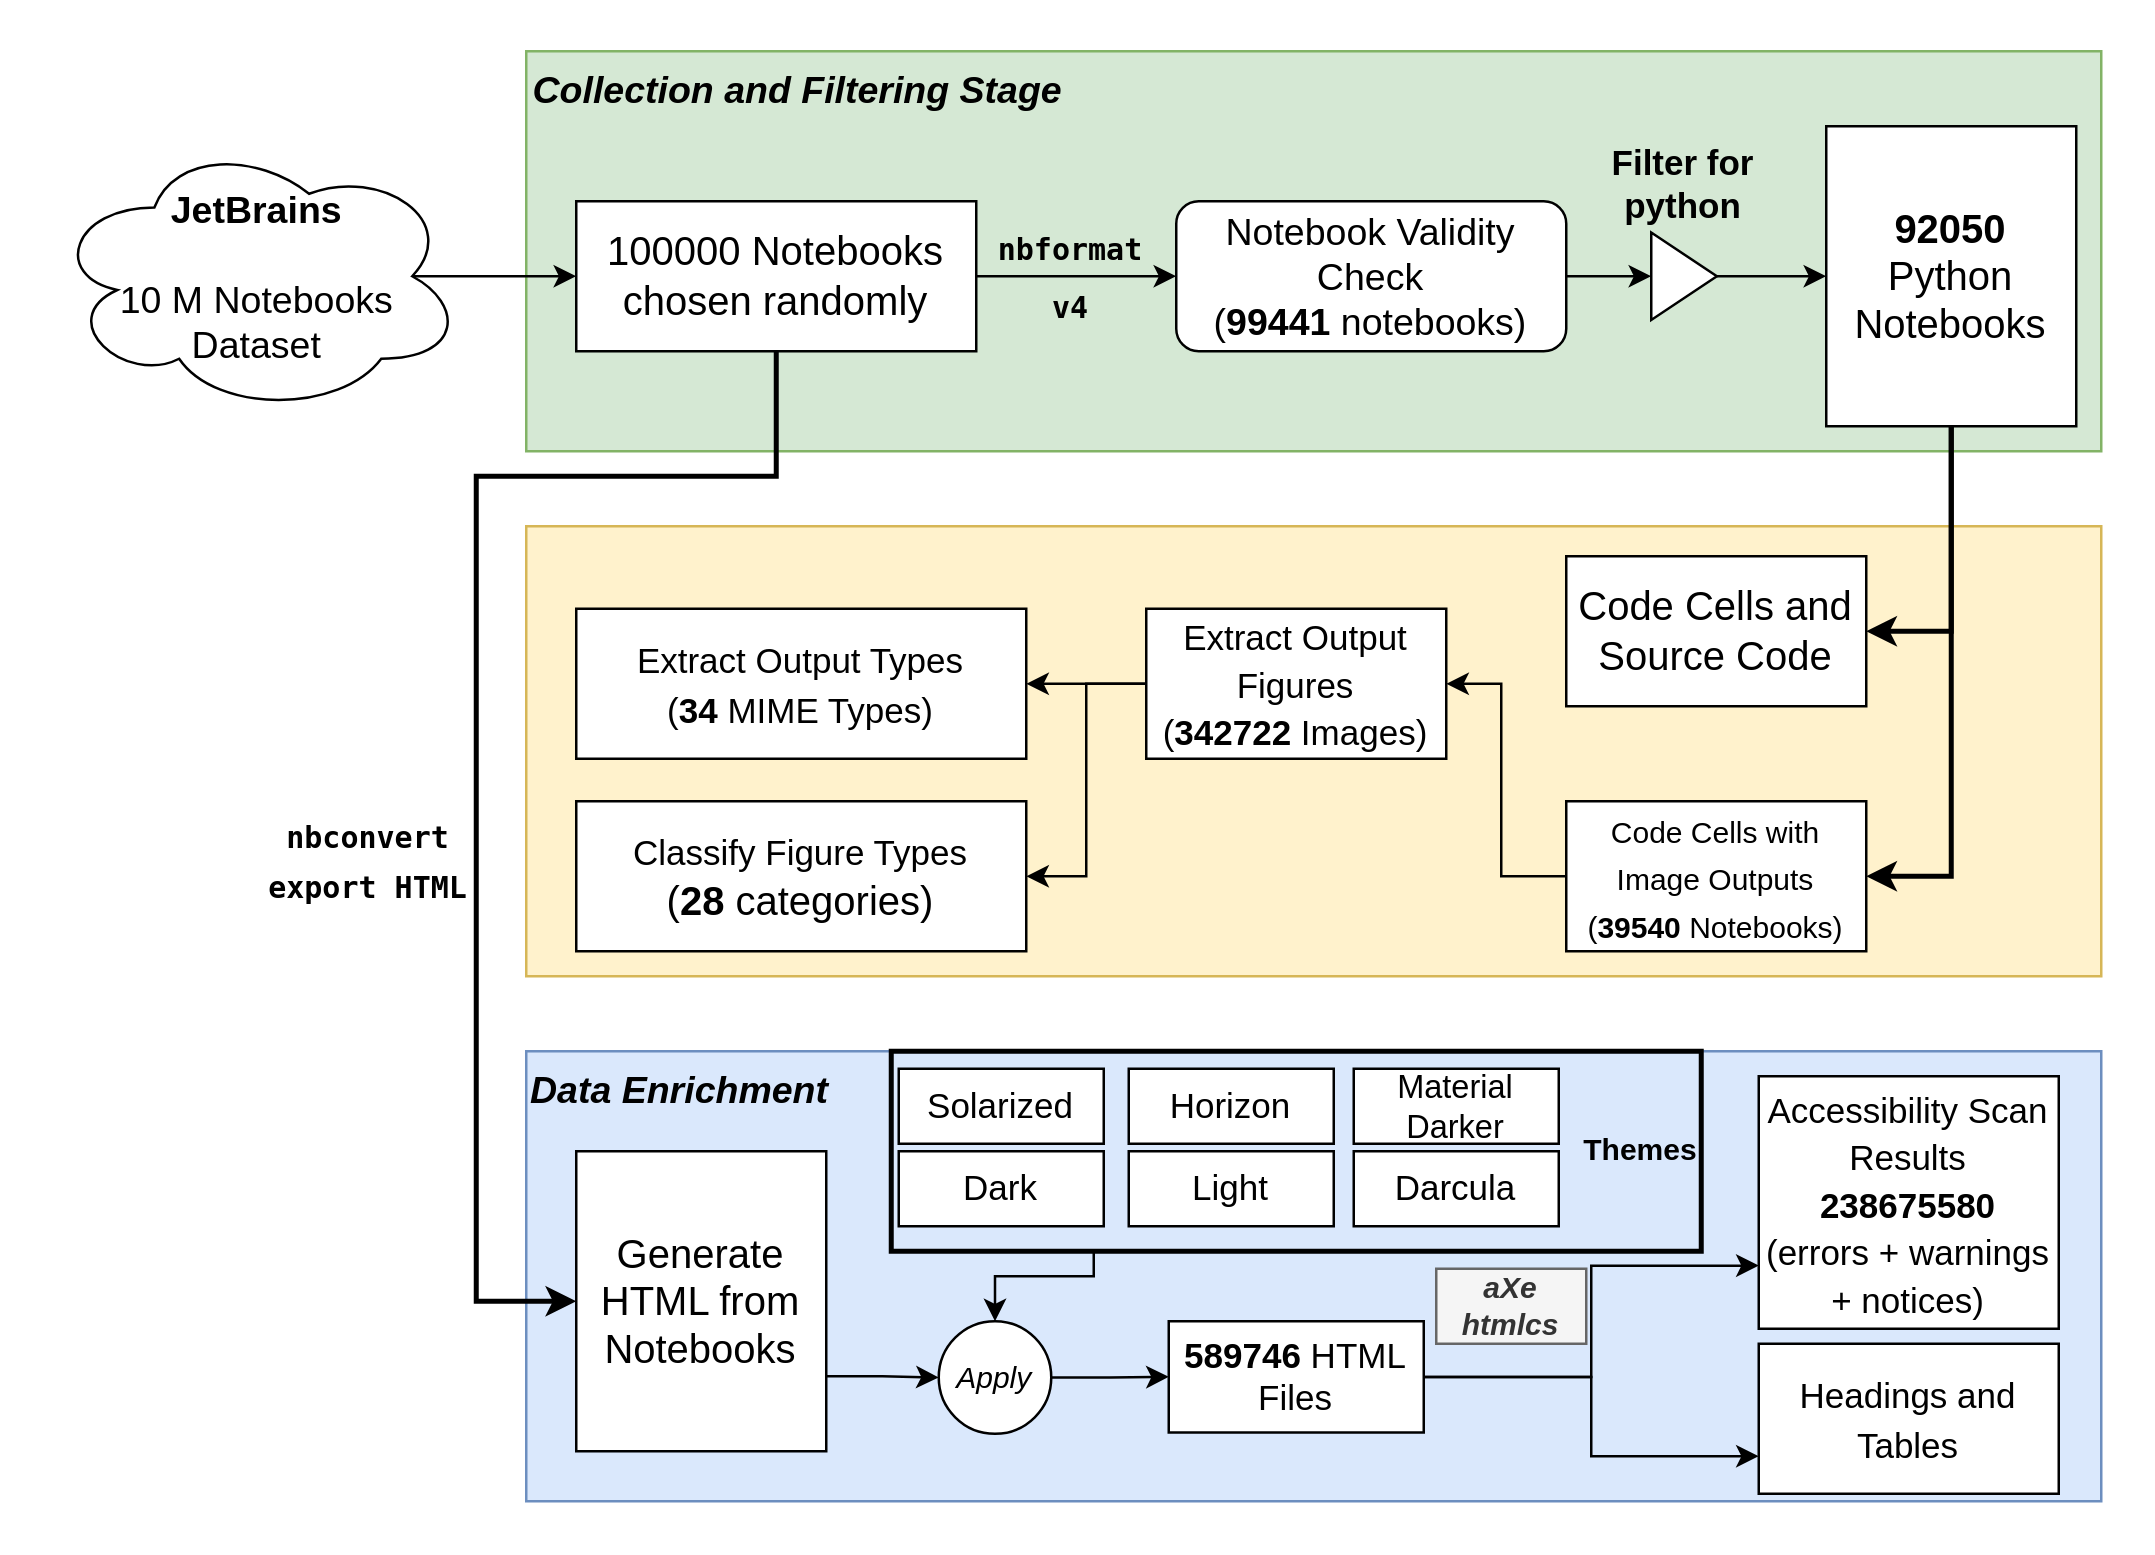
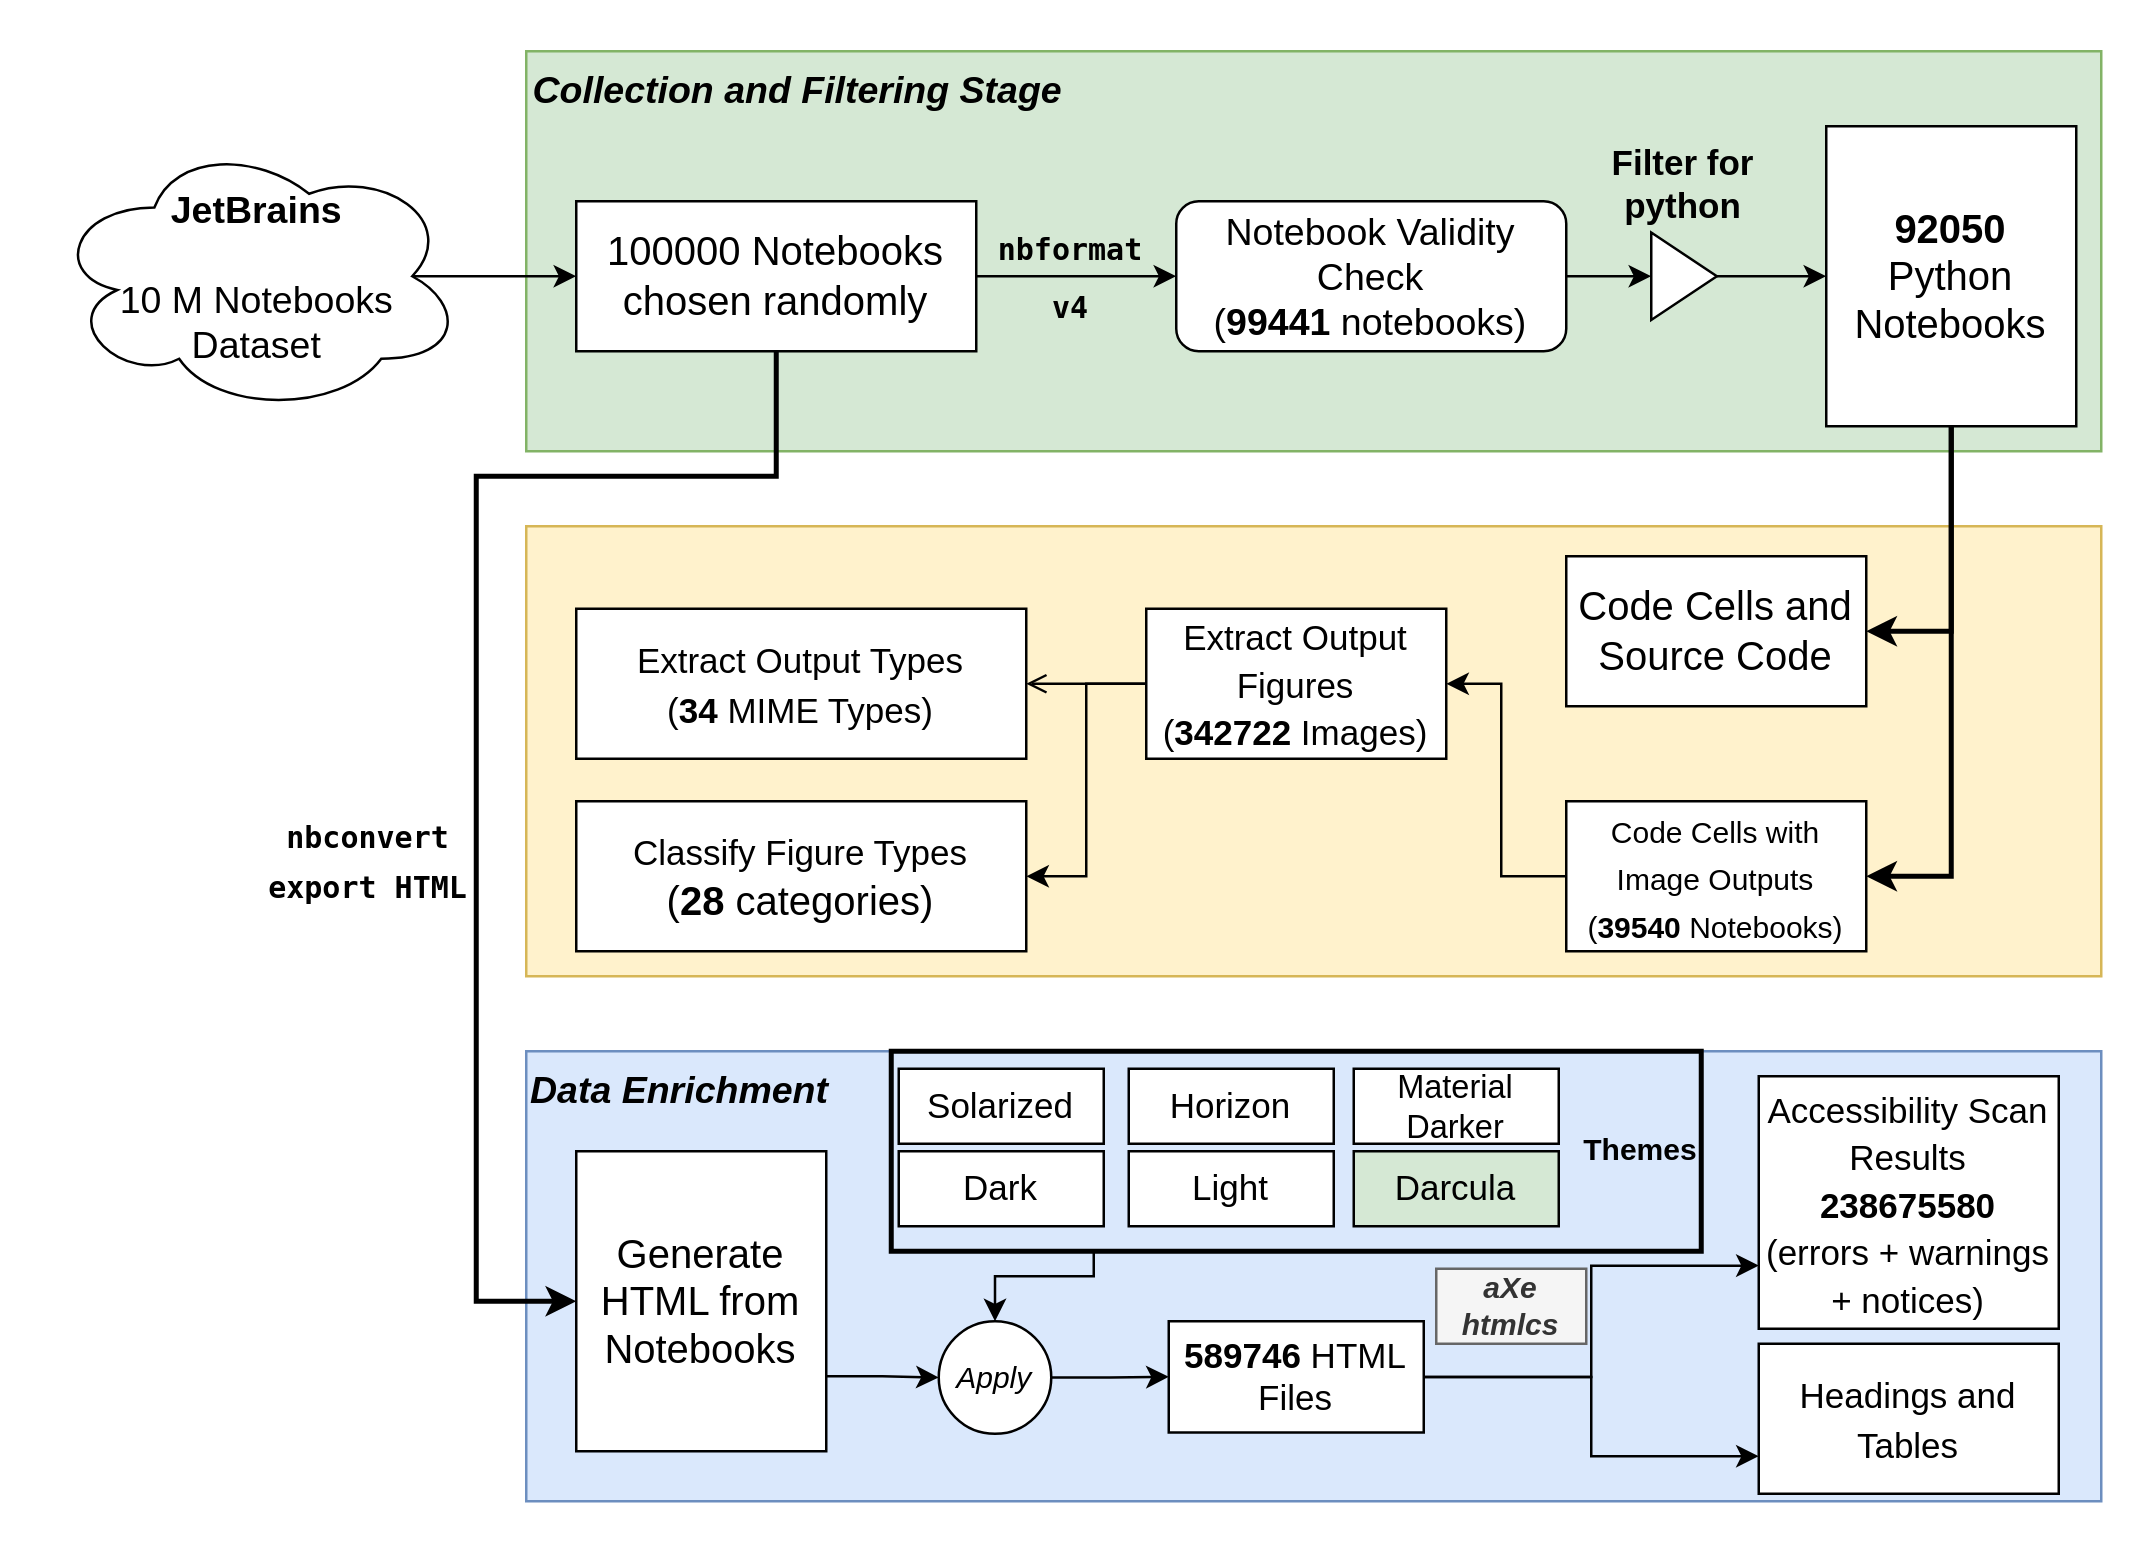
edge "Extract Output Figures (342722 Images)" -> "Extract Output Types (34 MIME Types)": arrowhead classic -> open
node "Darcula": fillcolor #ffffff -> #d5e8d4
